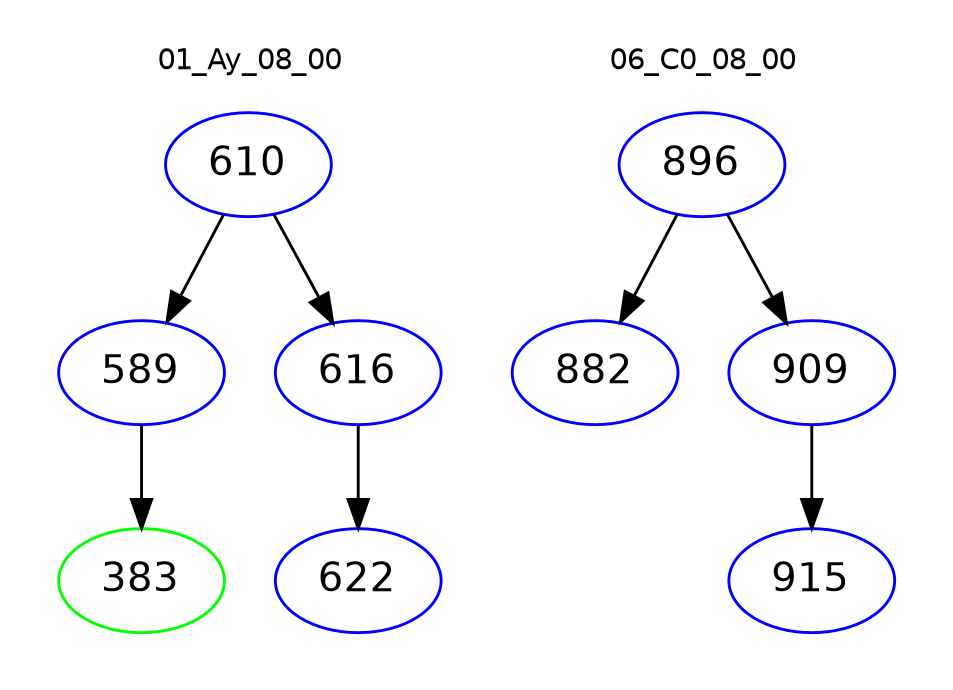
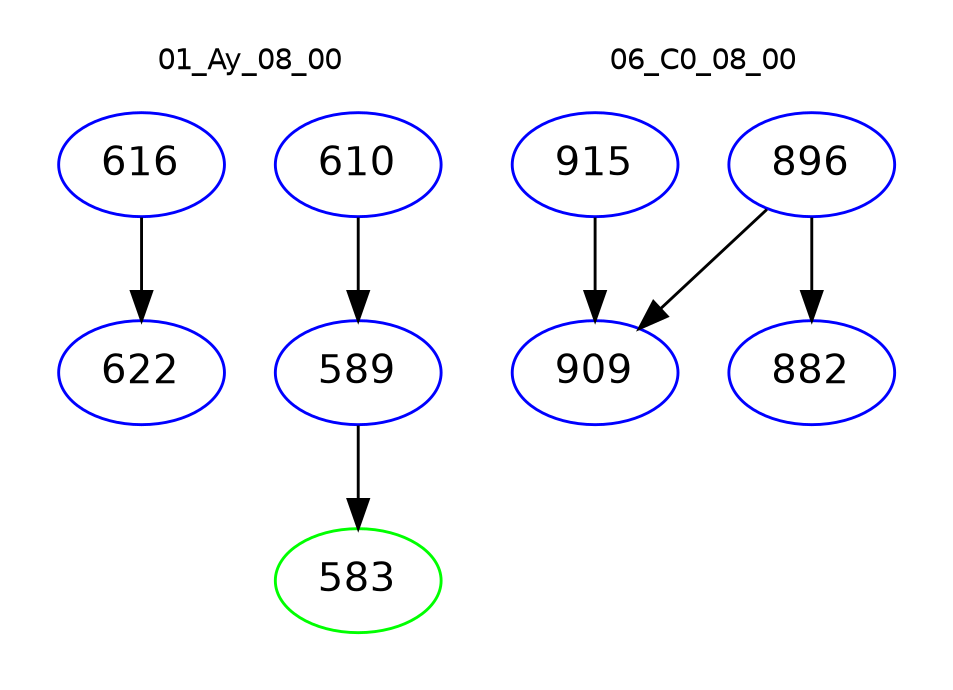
edge "610" -> "616": removed
edge "909" -> "915": reversed
node "383": label "383" -> "583"
